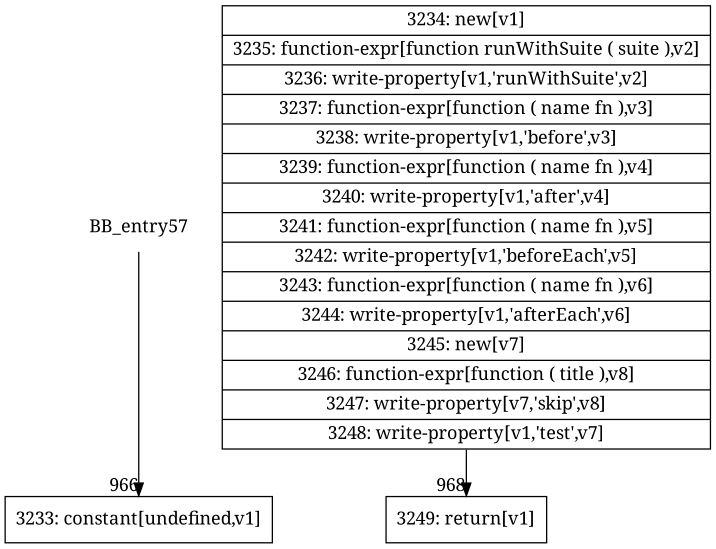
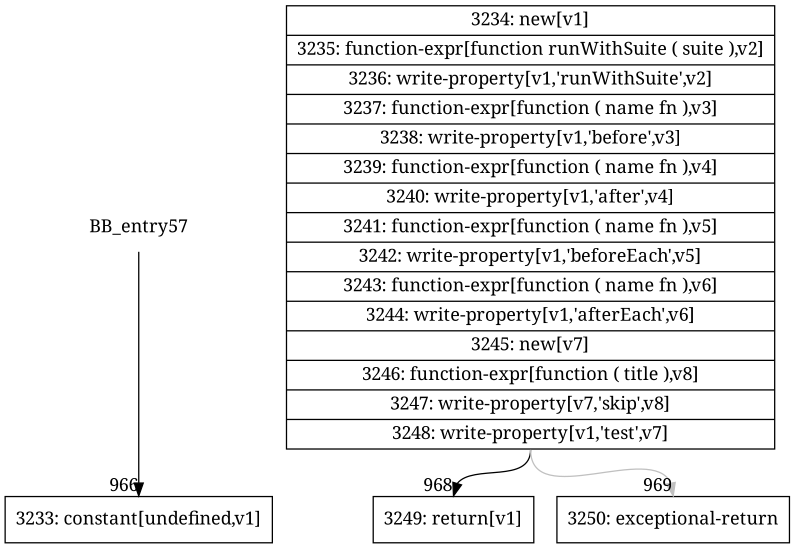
node "3250: exceptional-return": added
